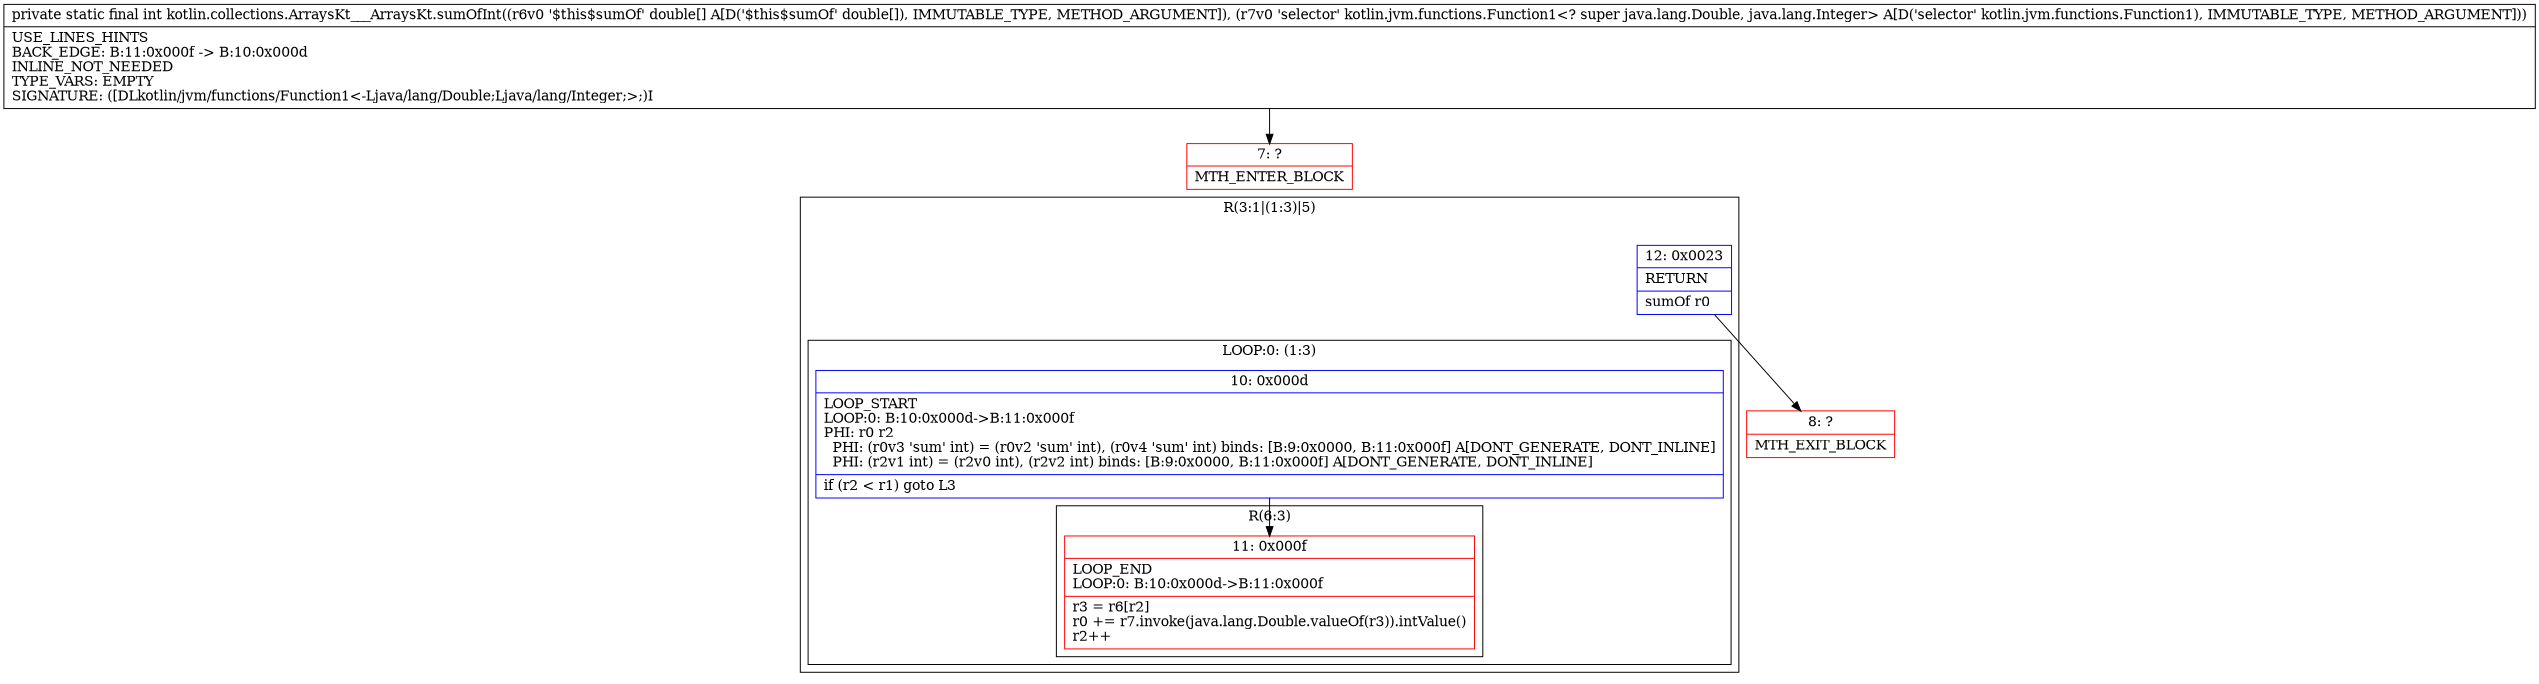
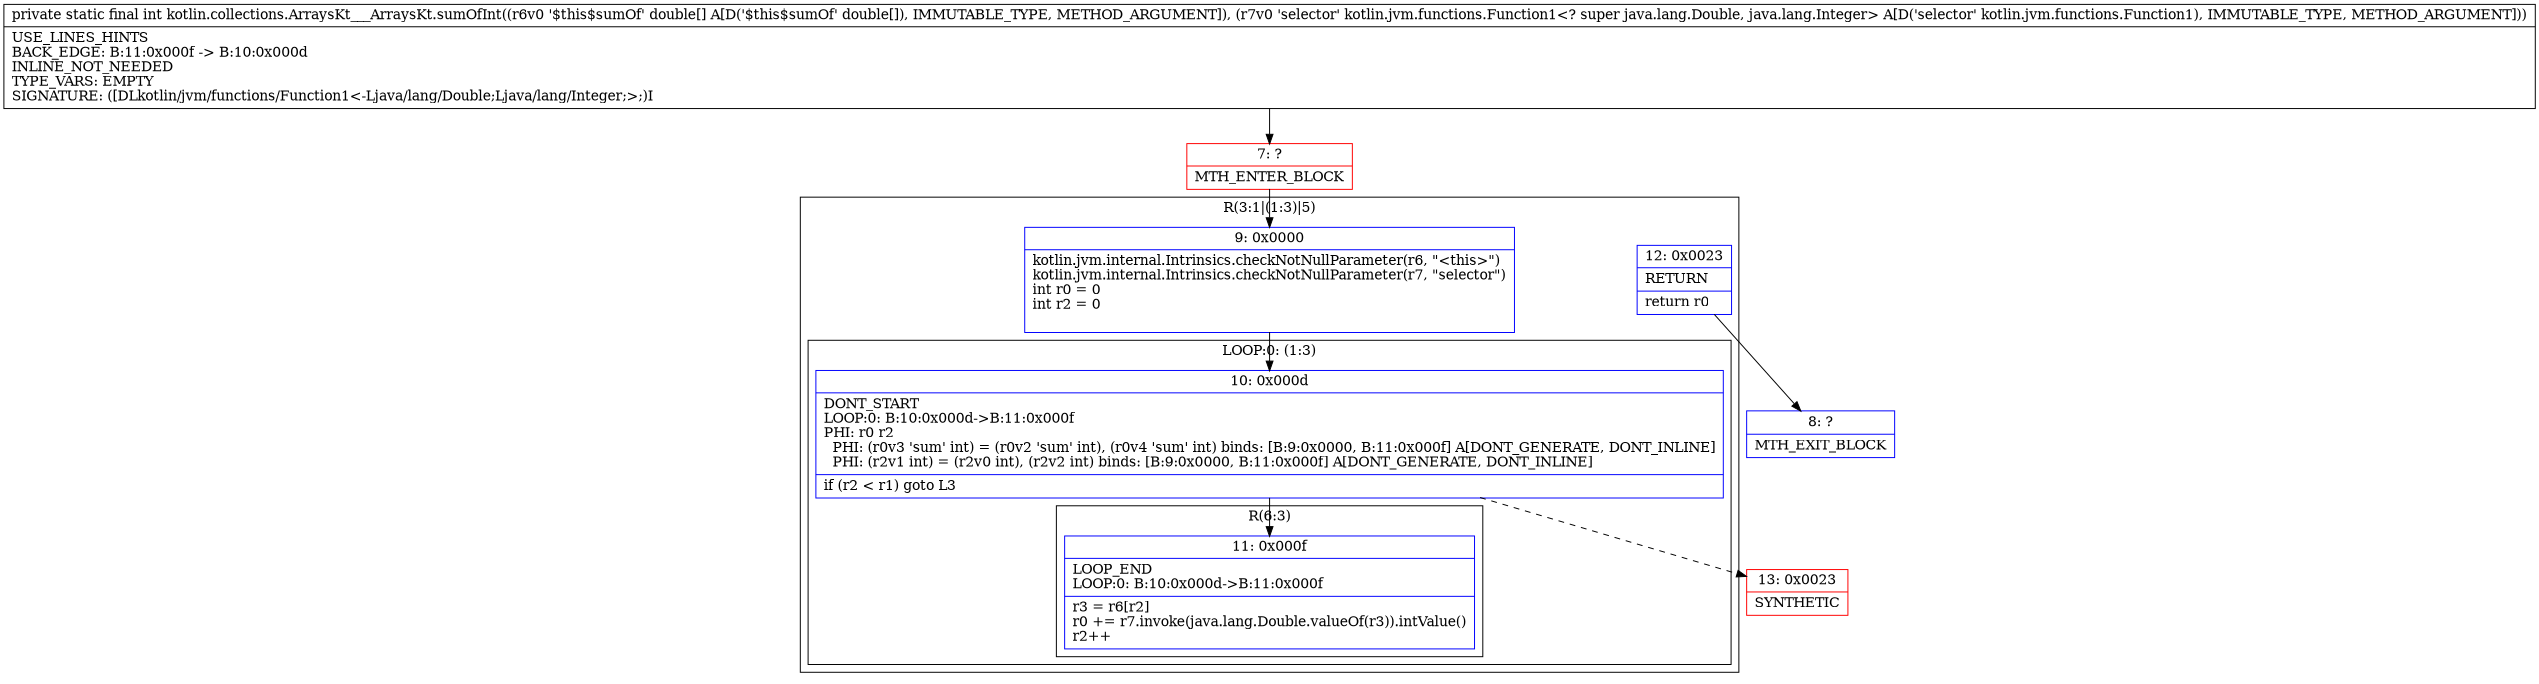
node "9: 0x0000": added
node "12: 0x0023": text "sumOf r0" -> "return r0"
node "10: 0x000d": text "LOOP_START" -> "DONT_START"
node "8: ?": color red -> blue
node "11: 0x000f": color red -> blue
node "13: 0x0023": added
